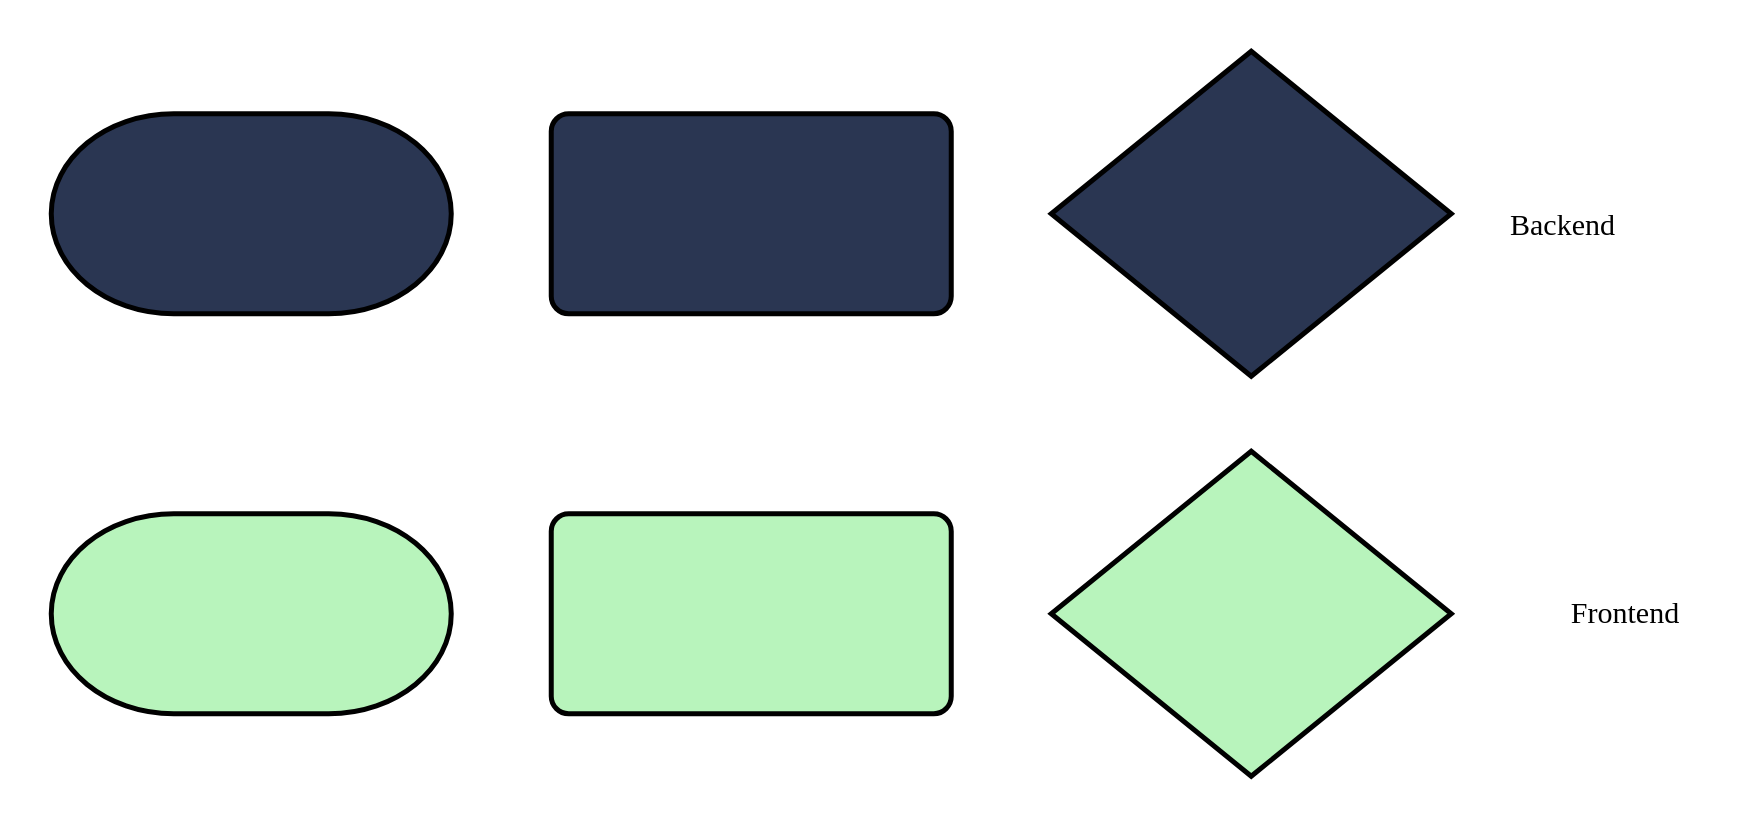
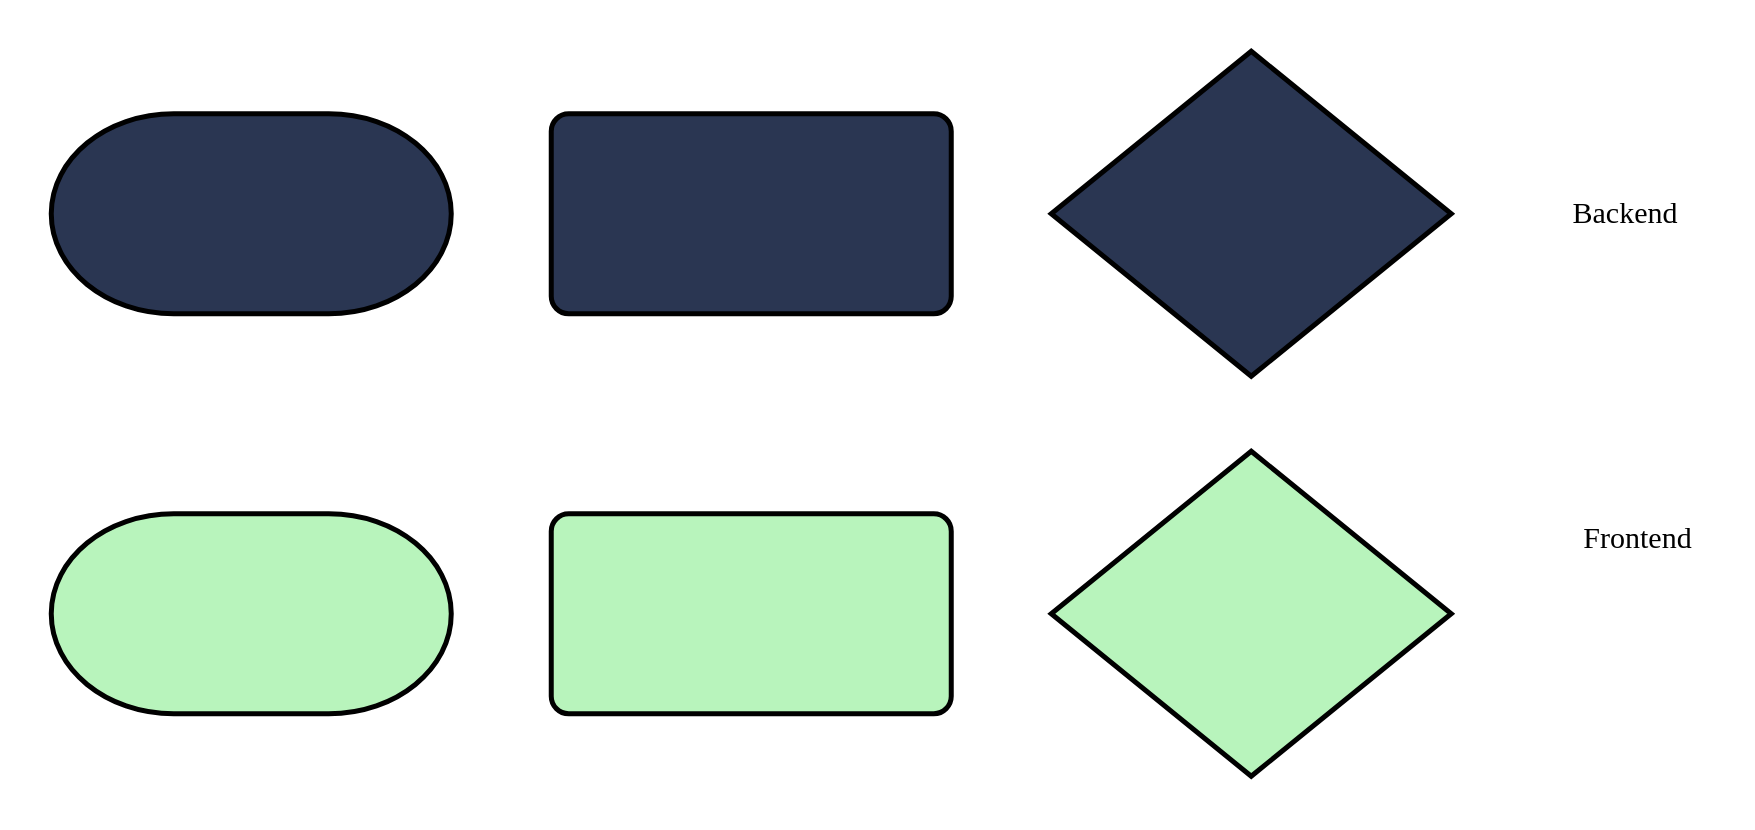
node "Backend": moved (1564, 226) -> (1626, 214)
node "Frontend": moved (1626, 614) -> (1639, 539)
